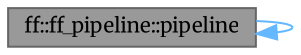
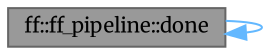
node "ff::ff_pipeline::pipeline": label "ff::ff_pipeline::pipeline" -> "ff::ff_pipeline::done"
